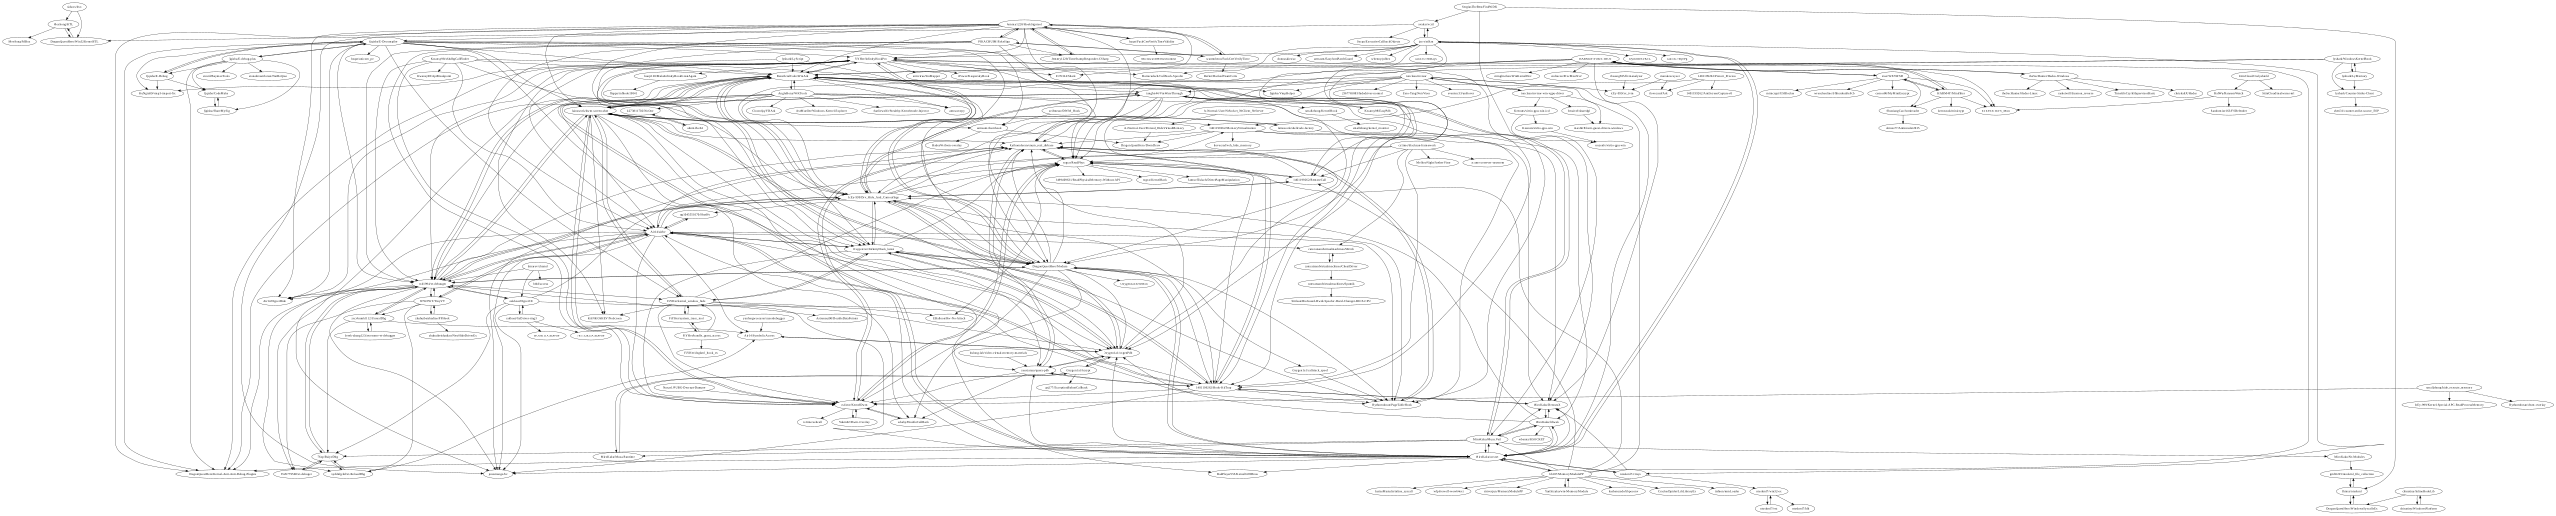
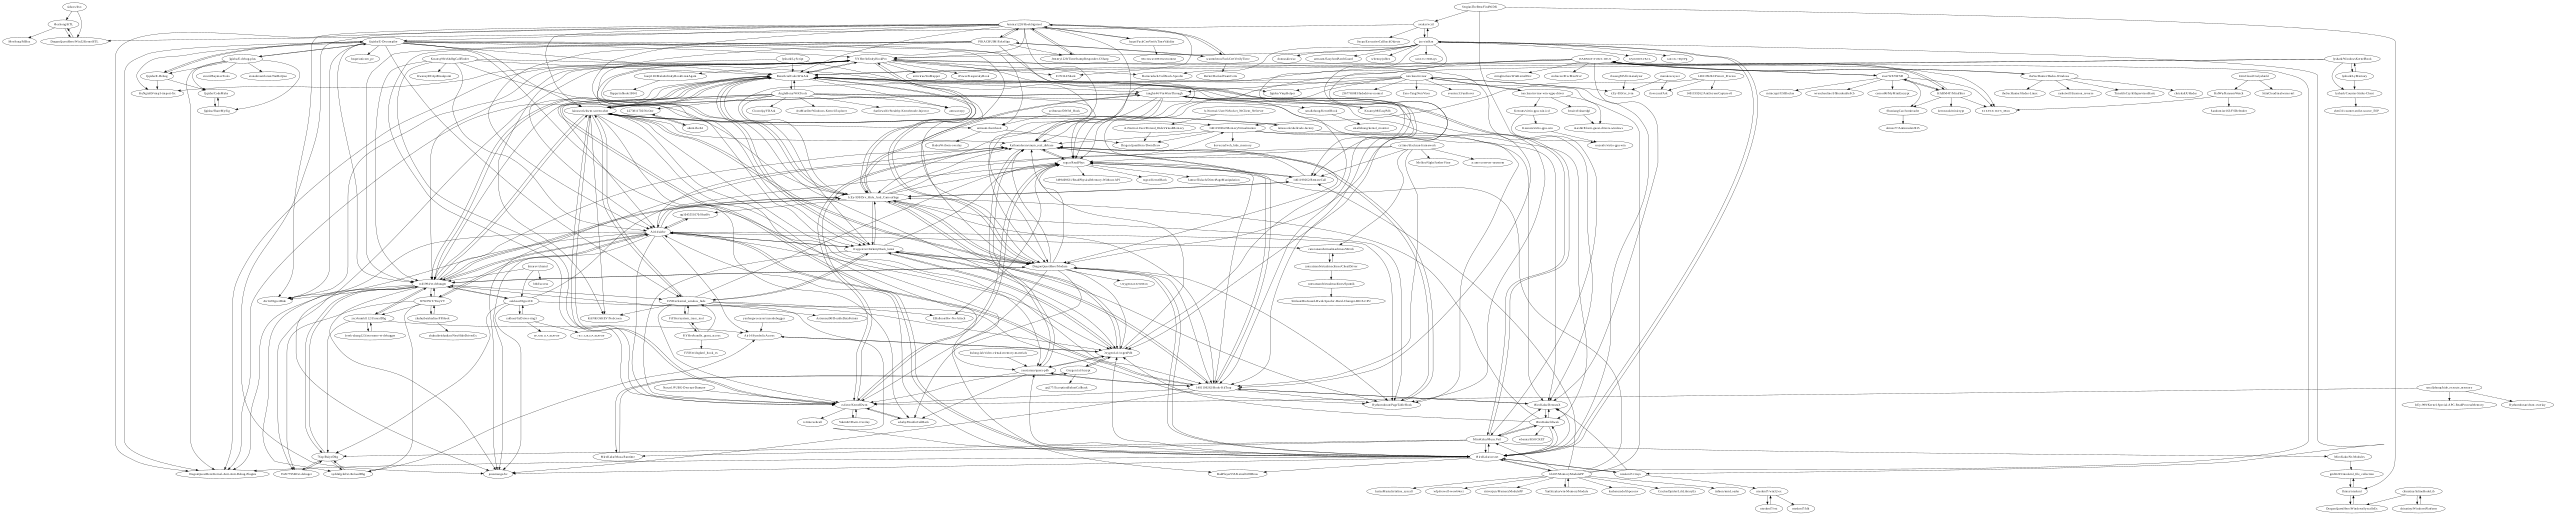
node "Oxygen1a1/callstack_spoof": removed
